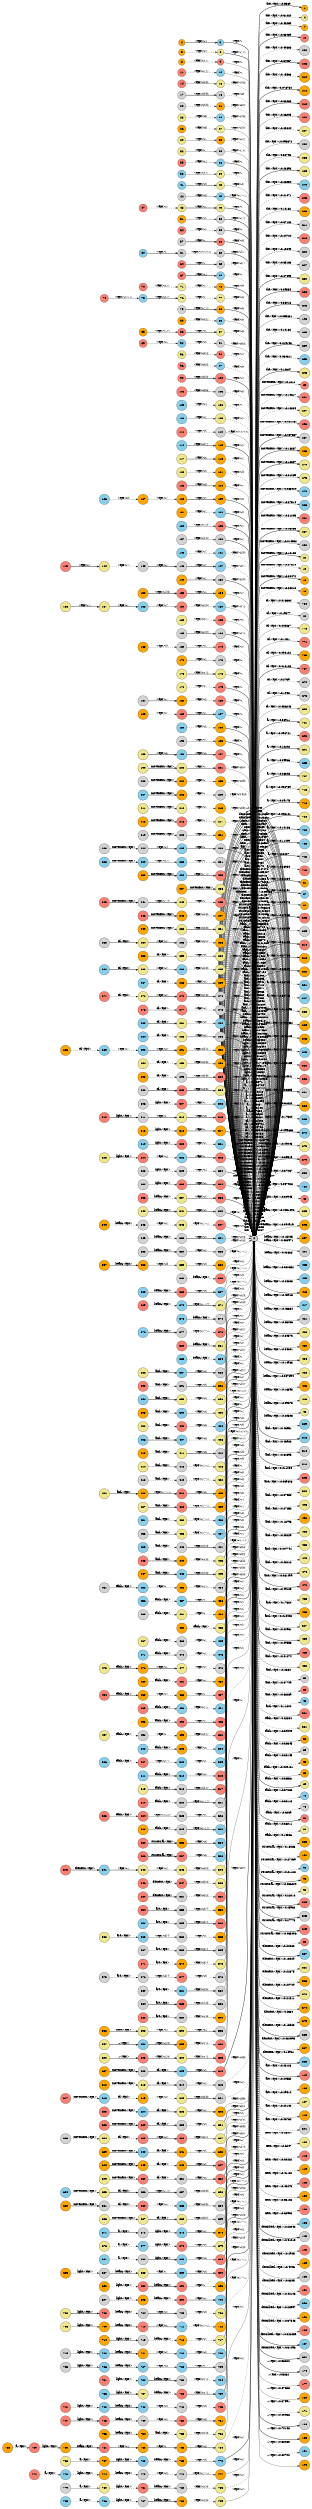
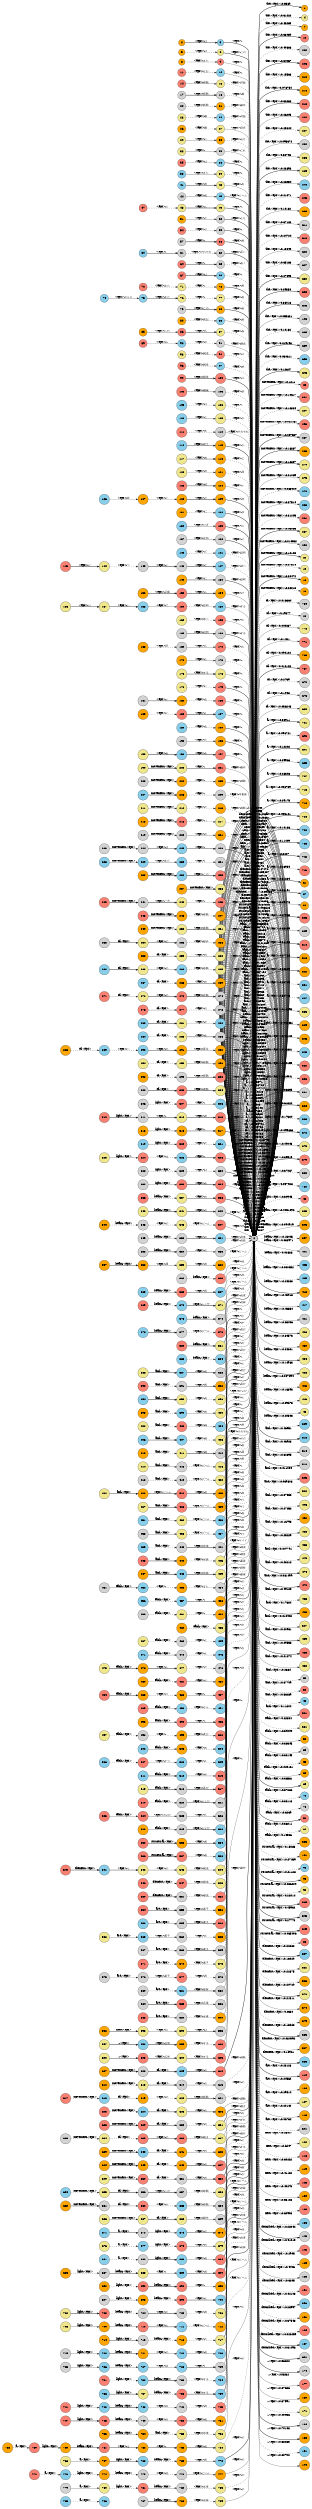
node "74": fillcolor salmon -> skyblue
edge "205" -> "0": style dashed -> solid
edge "786" -> "787": removed, label "light:<eps>"
